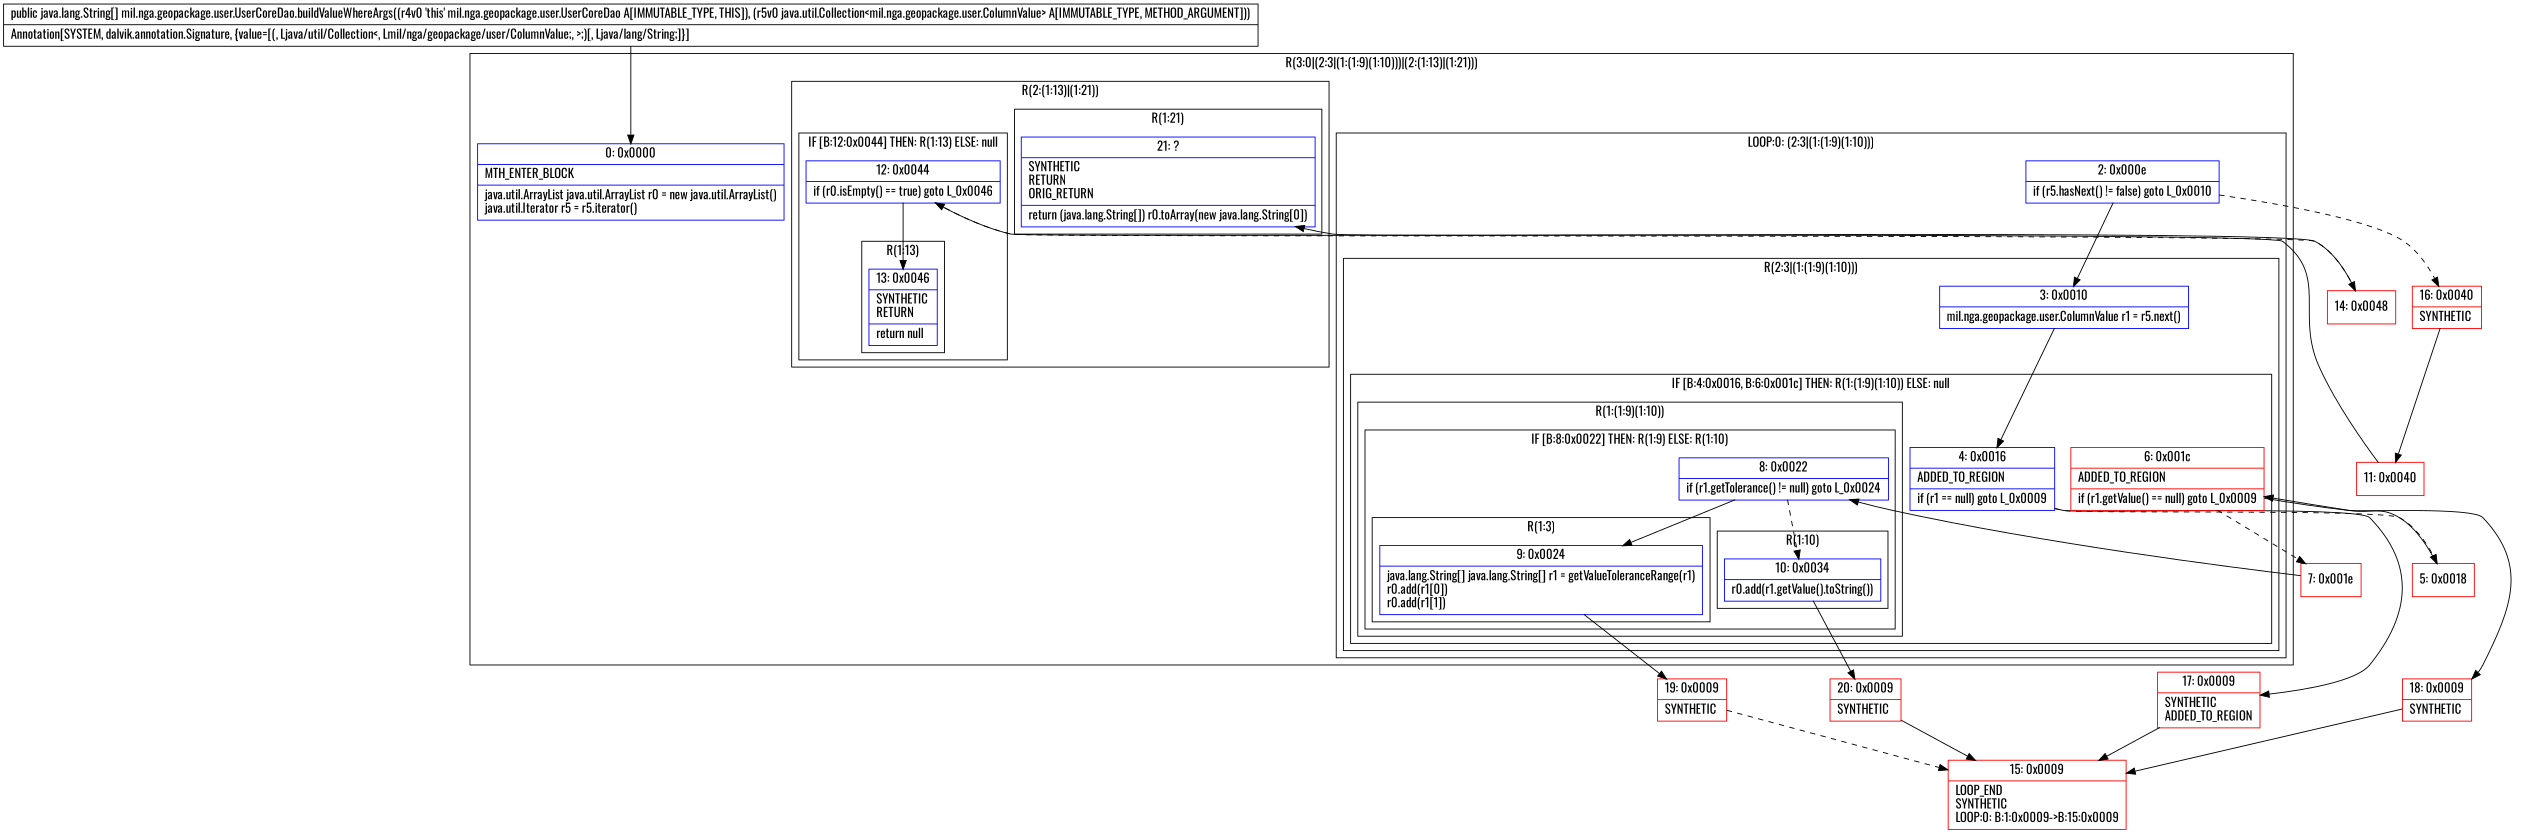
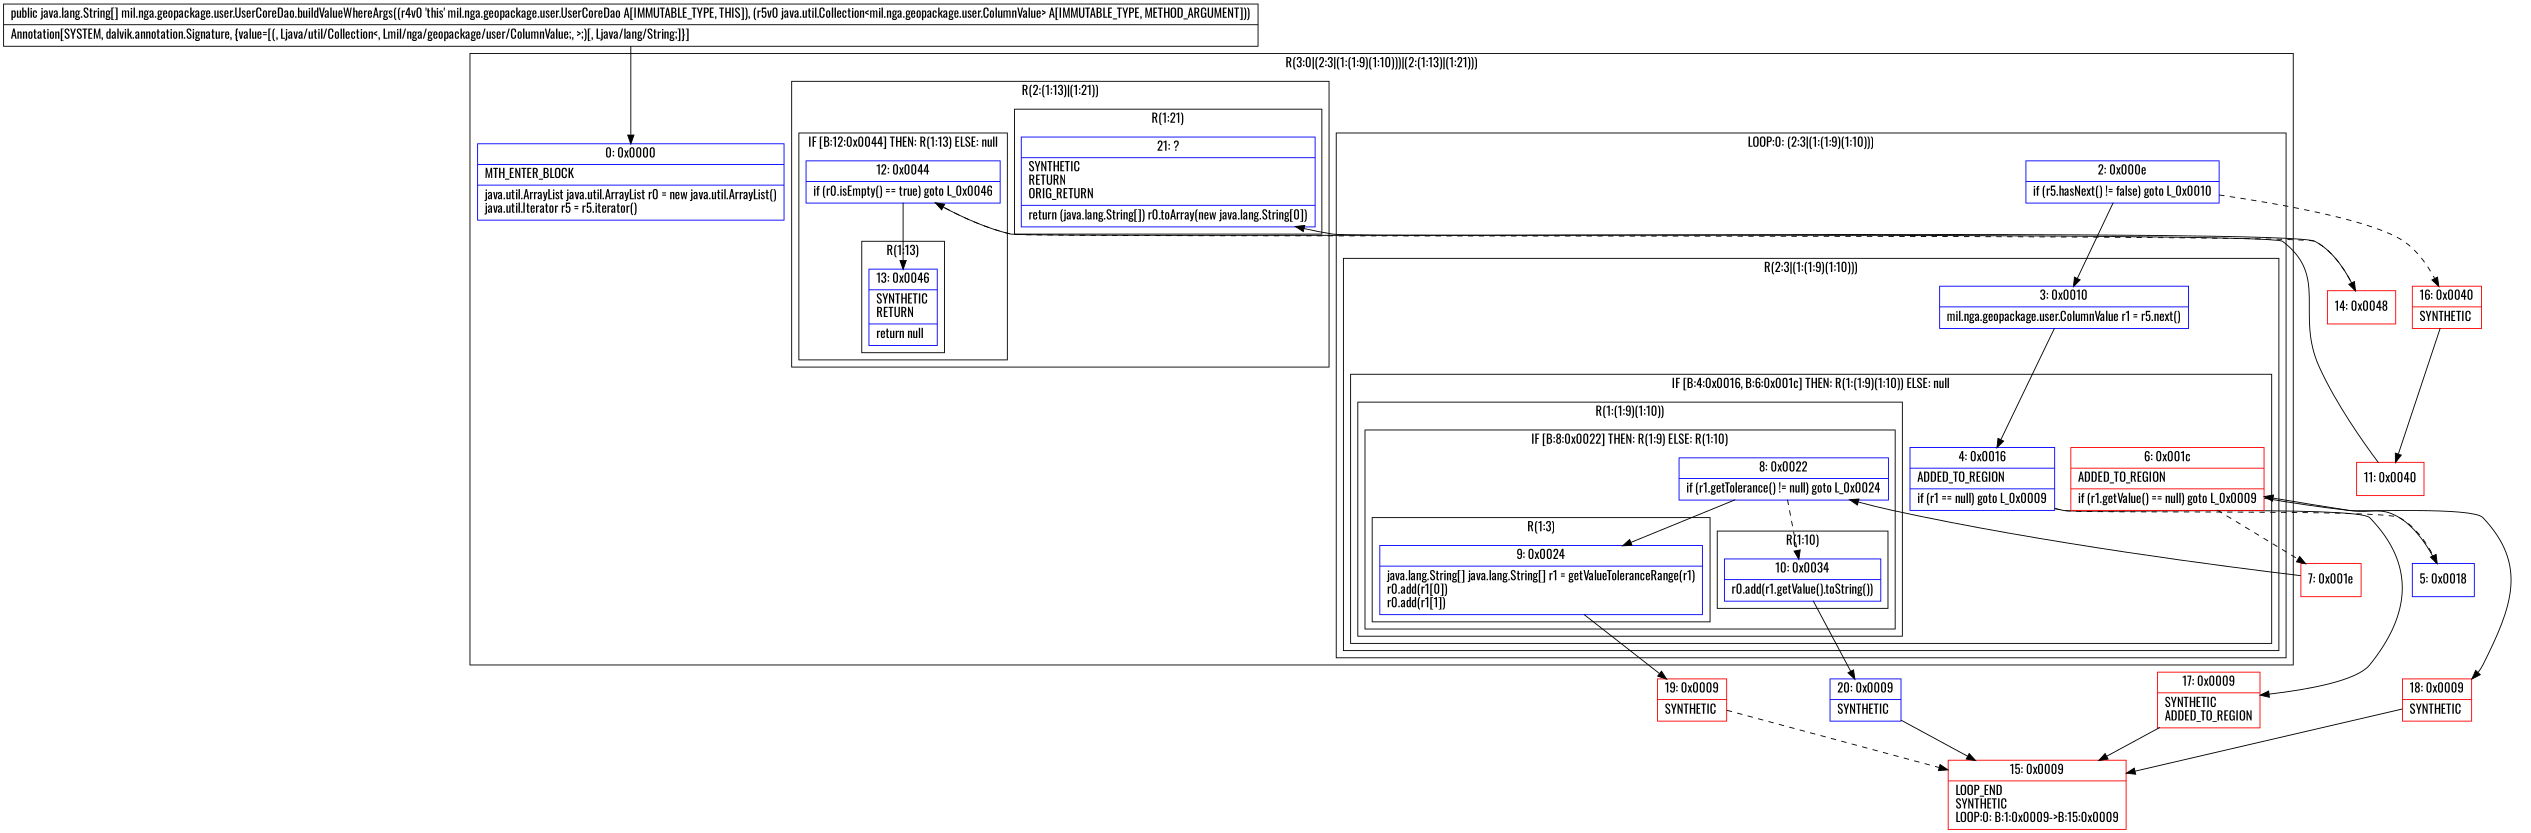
node "5: 0x0018": color red -> blue
node "20: 0x0009": color red -> blue
